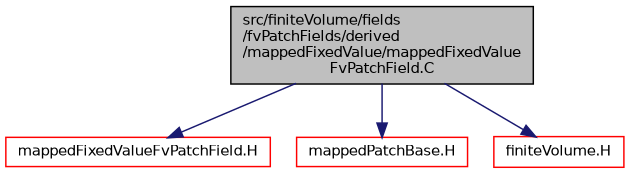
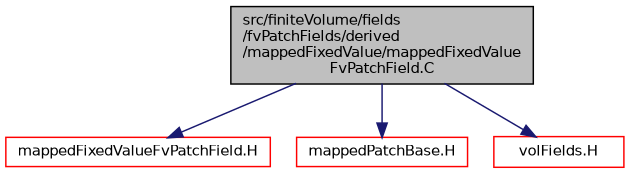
node "finiteVolume.H": label "finiteVolume.H" -> "volFields.H"
